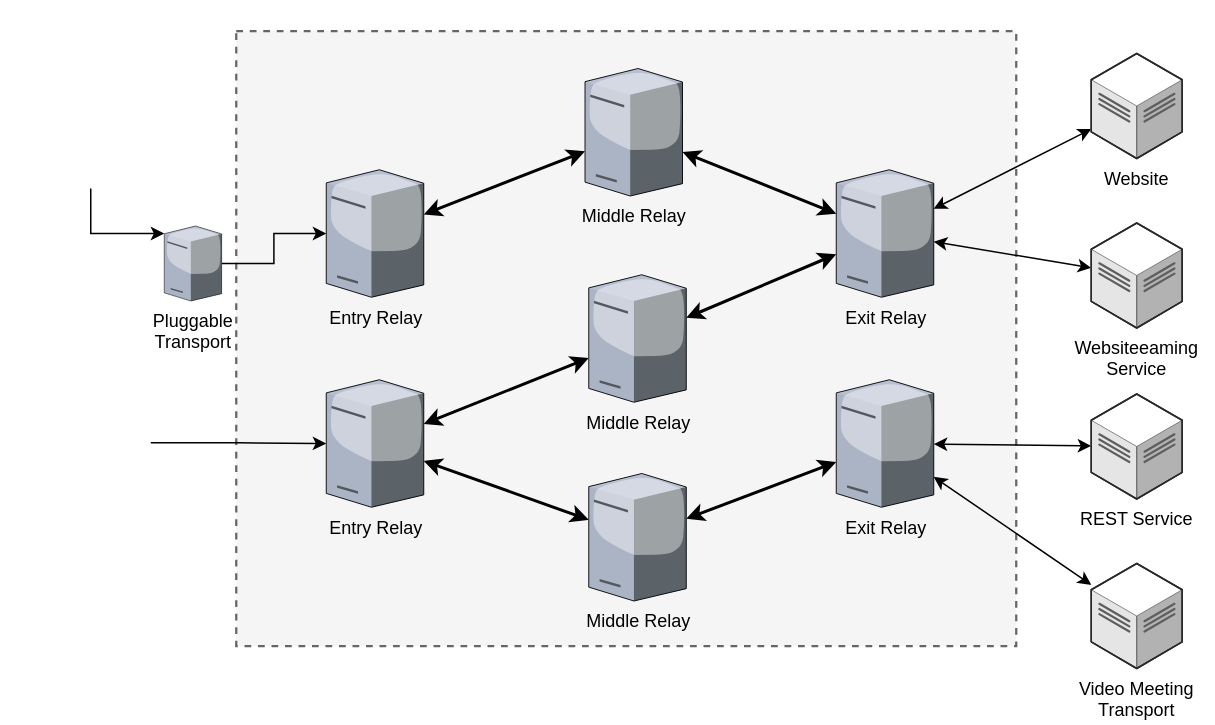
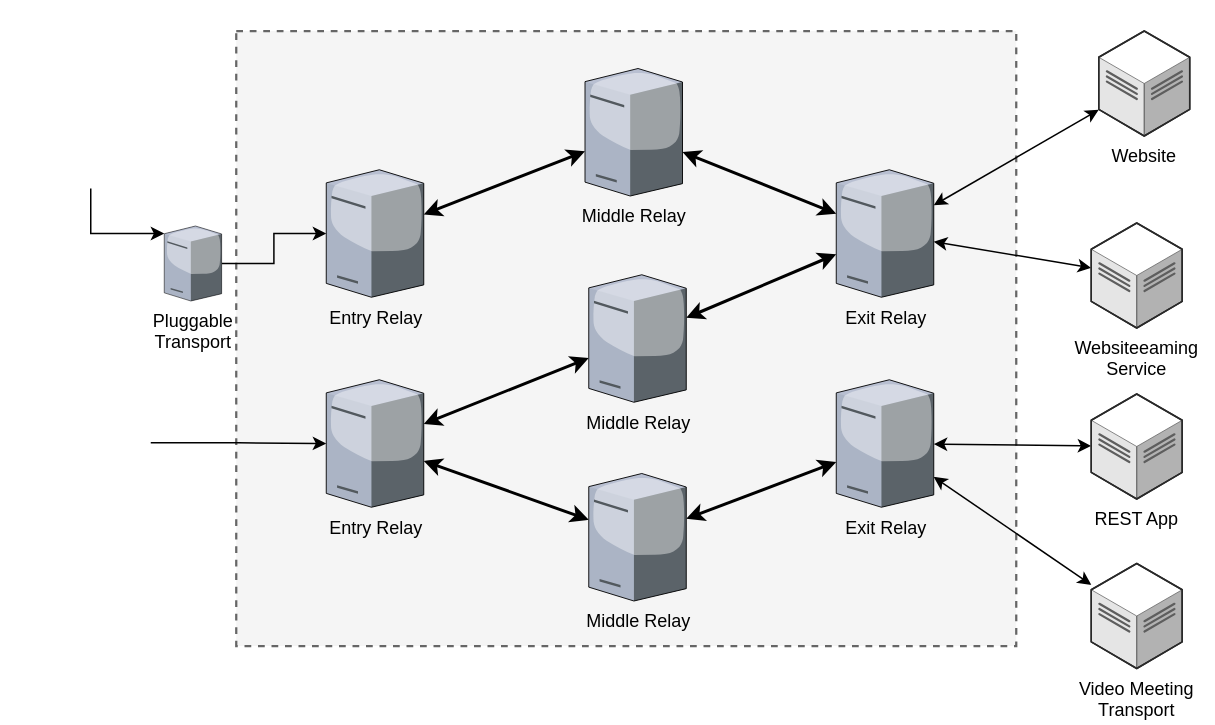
node "Website": moved (1137, 106) -> (1144, 83)
node "REST Service": label "REST Service" -> "REST App"
